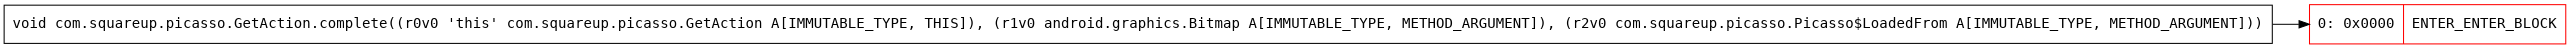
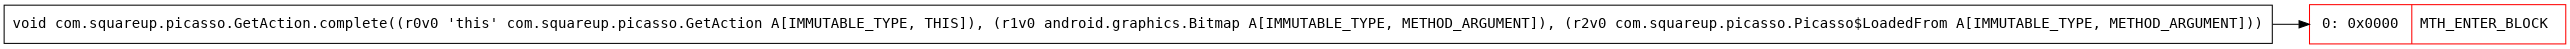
node "0: 0x0000": text "ENTER_ENTER_BLOCK" -> "MTH_ENTER_BLOCK"
